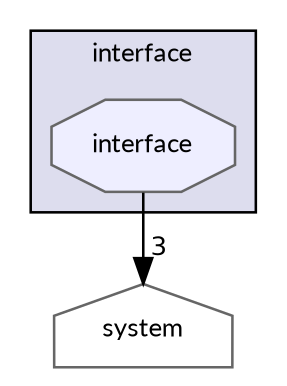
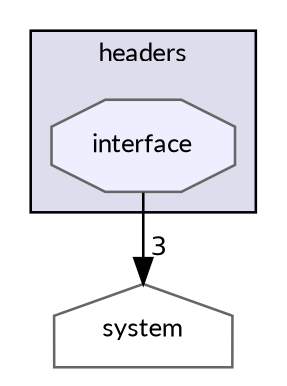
cluster "interface": label "interface" -> "headers"
